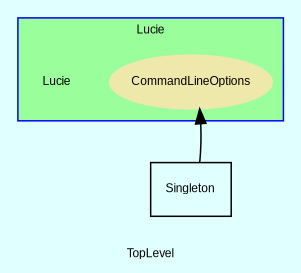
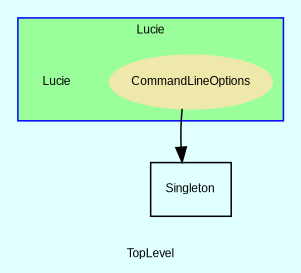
edge "Singleton" -> "CommandLineOptions": reversed
